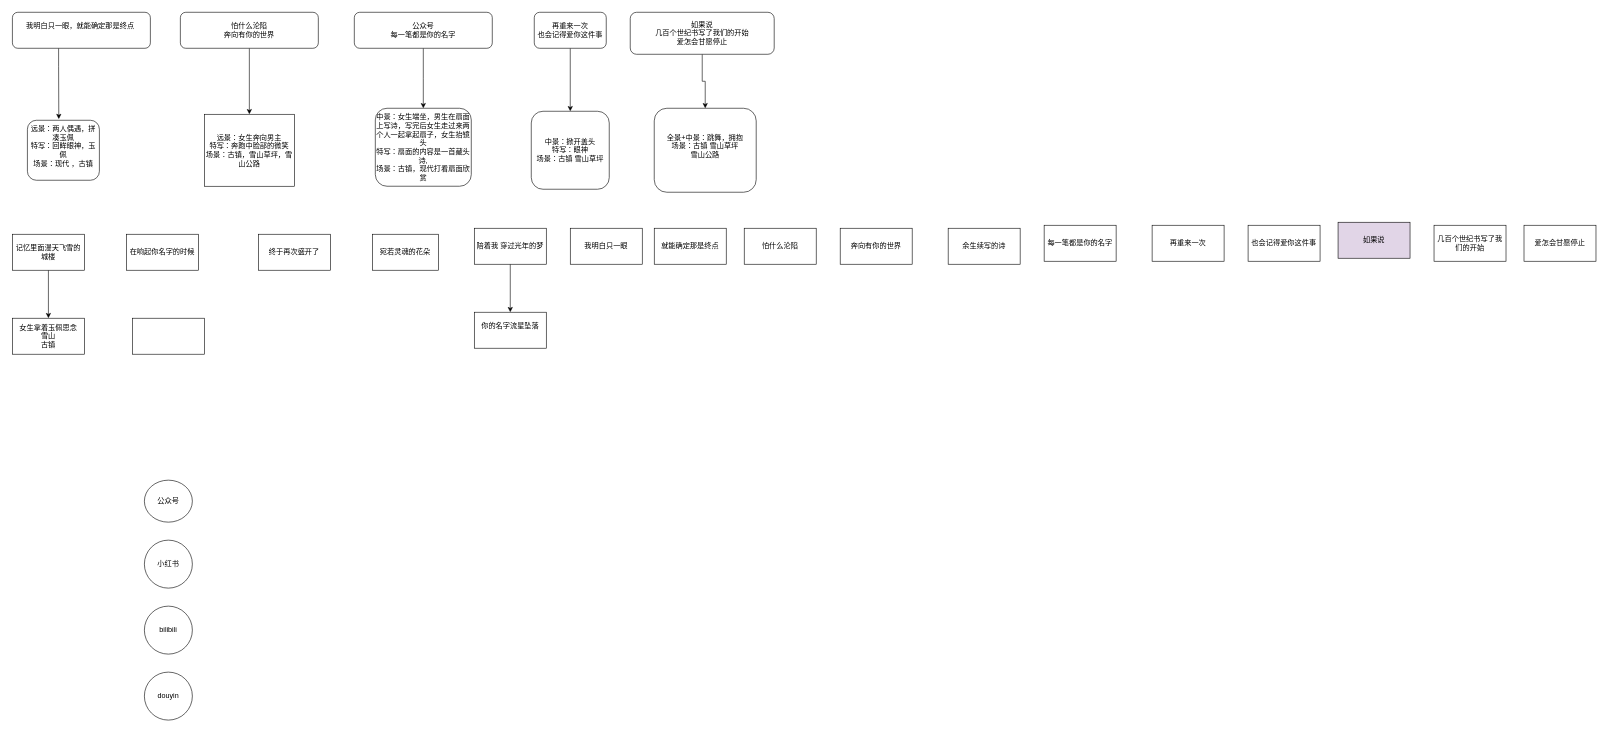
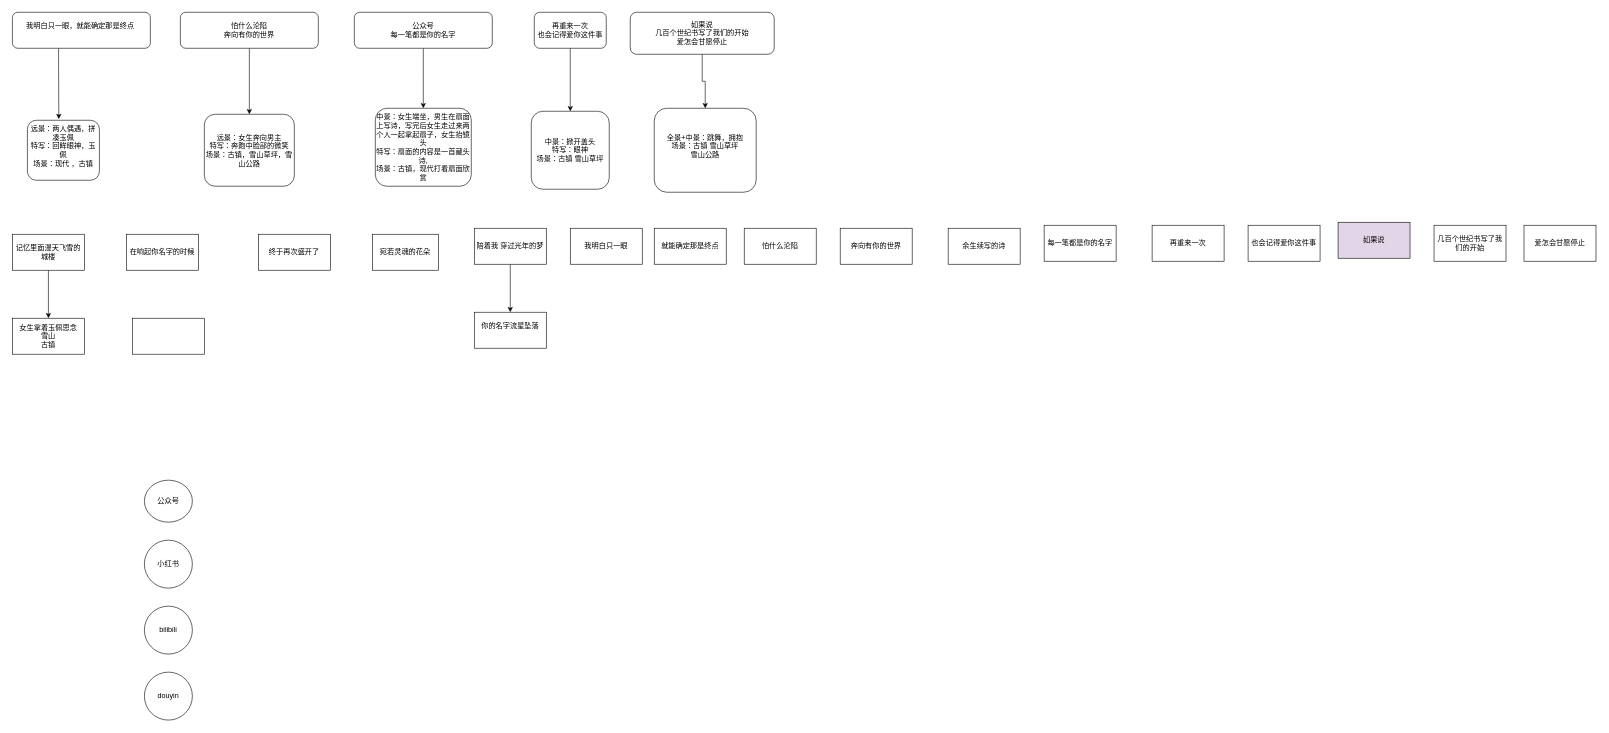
node "远景：女生奔向男主 特写：奔跑中脸部的微笑 场景：古镇，雪山草坪，雪山公路": shape rectangle -> rounded rectangle
